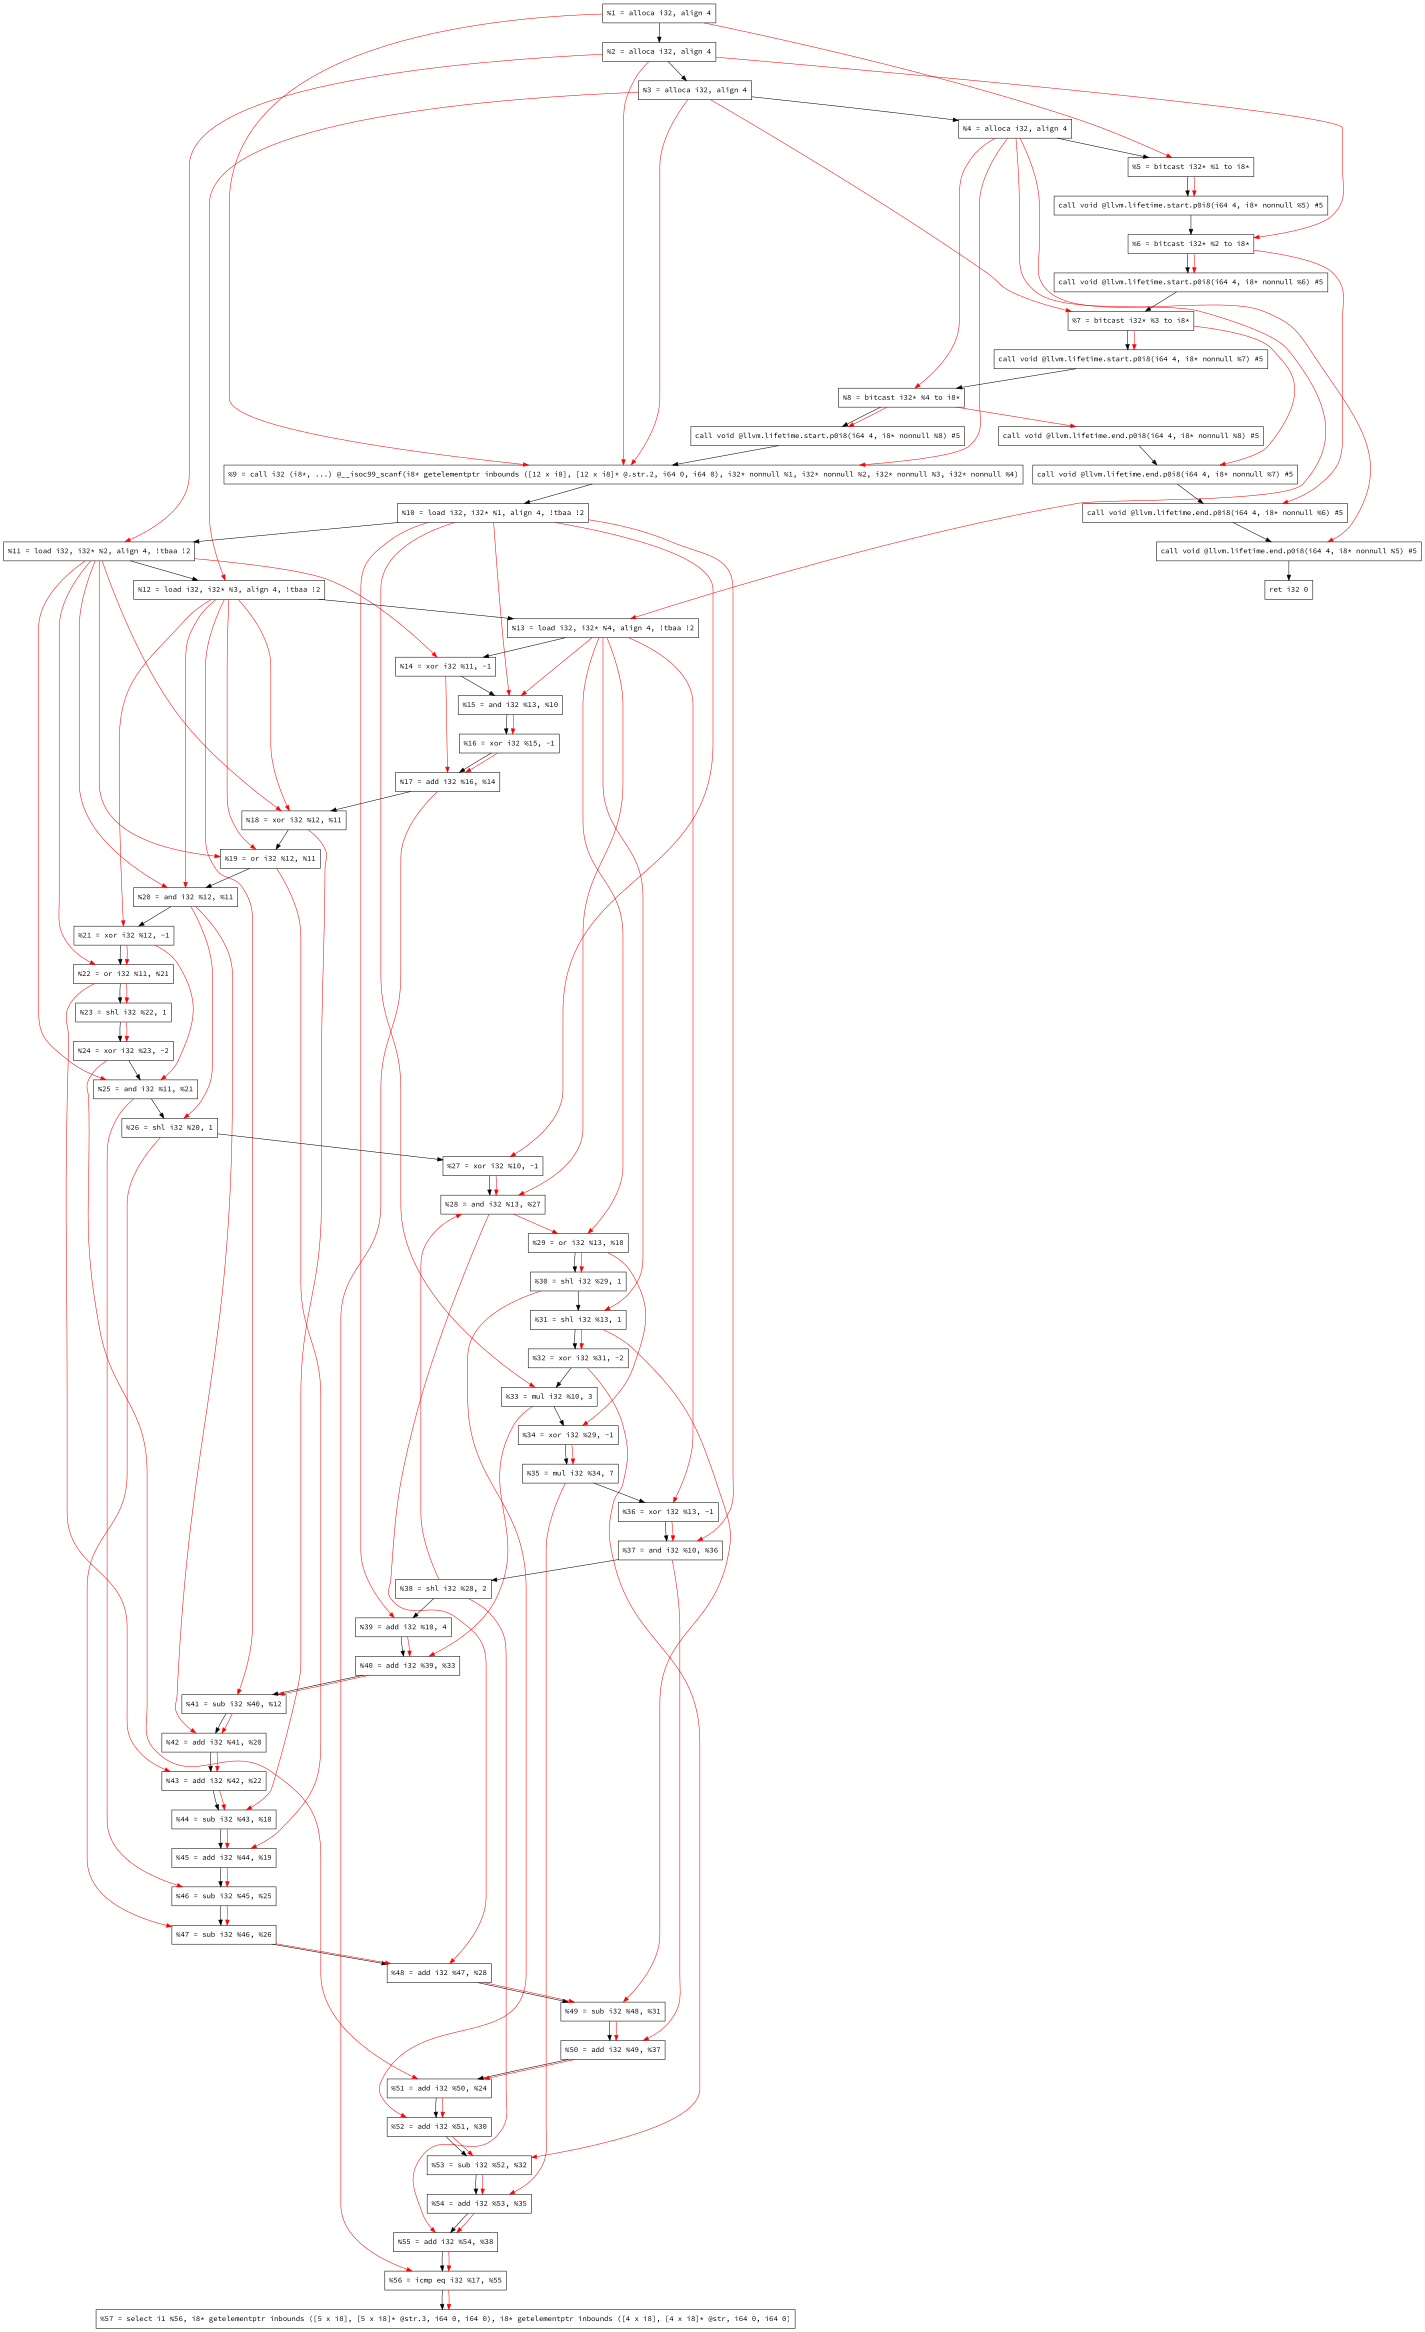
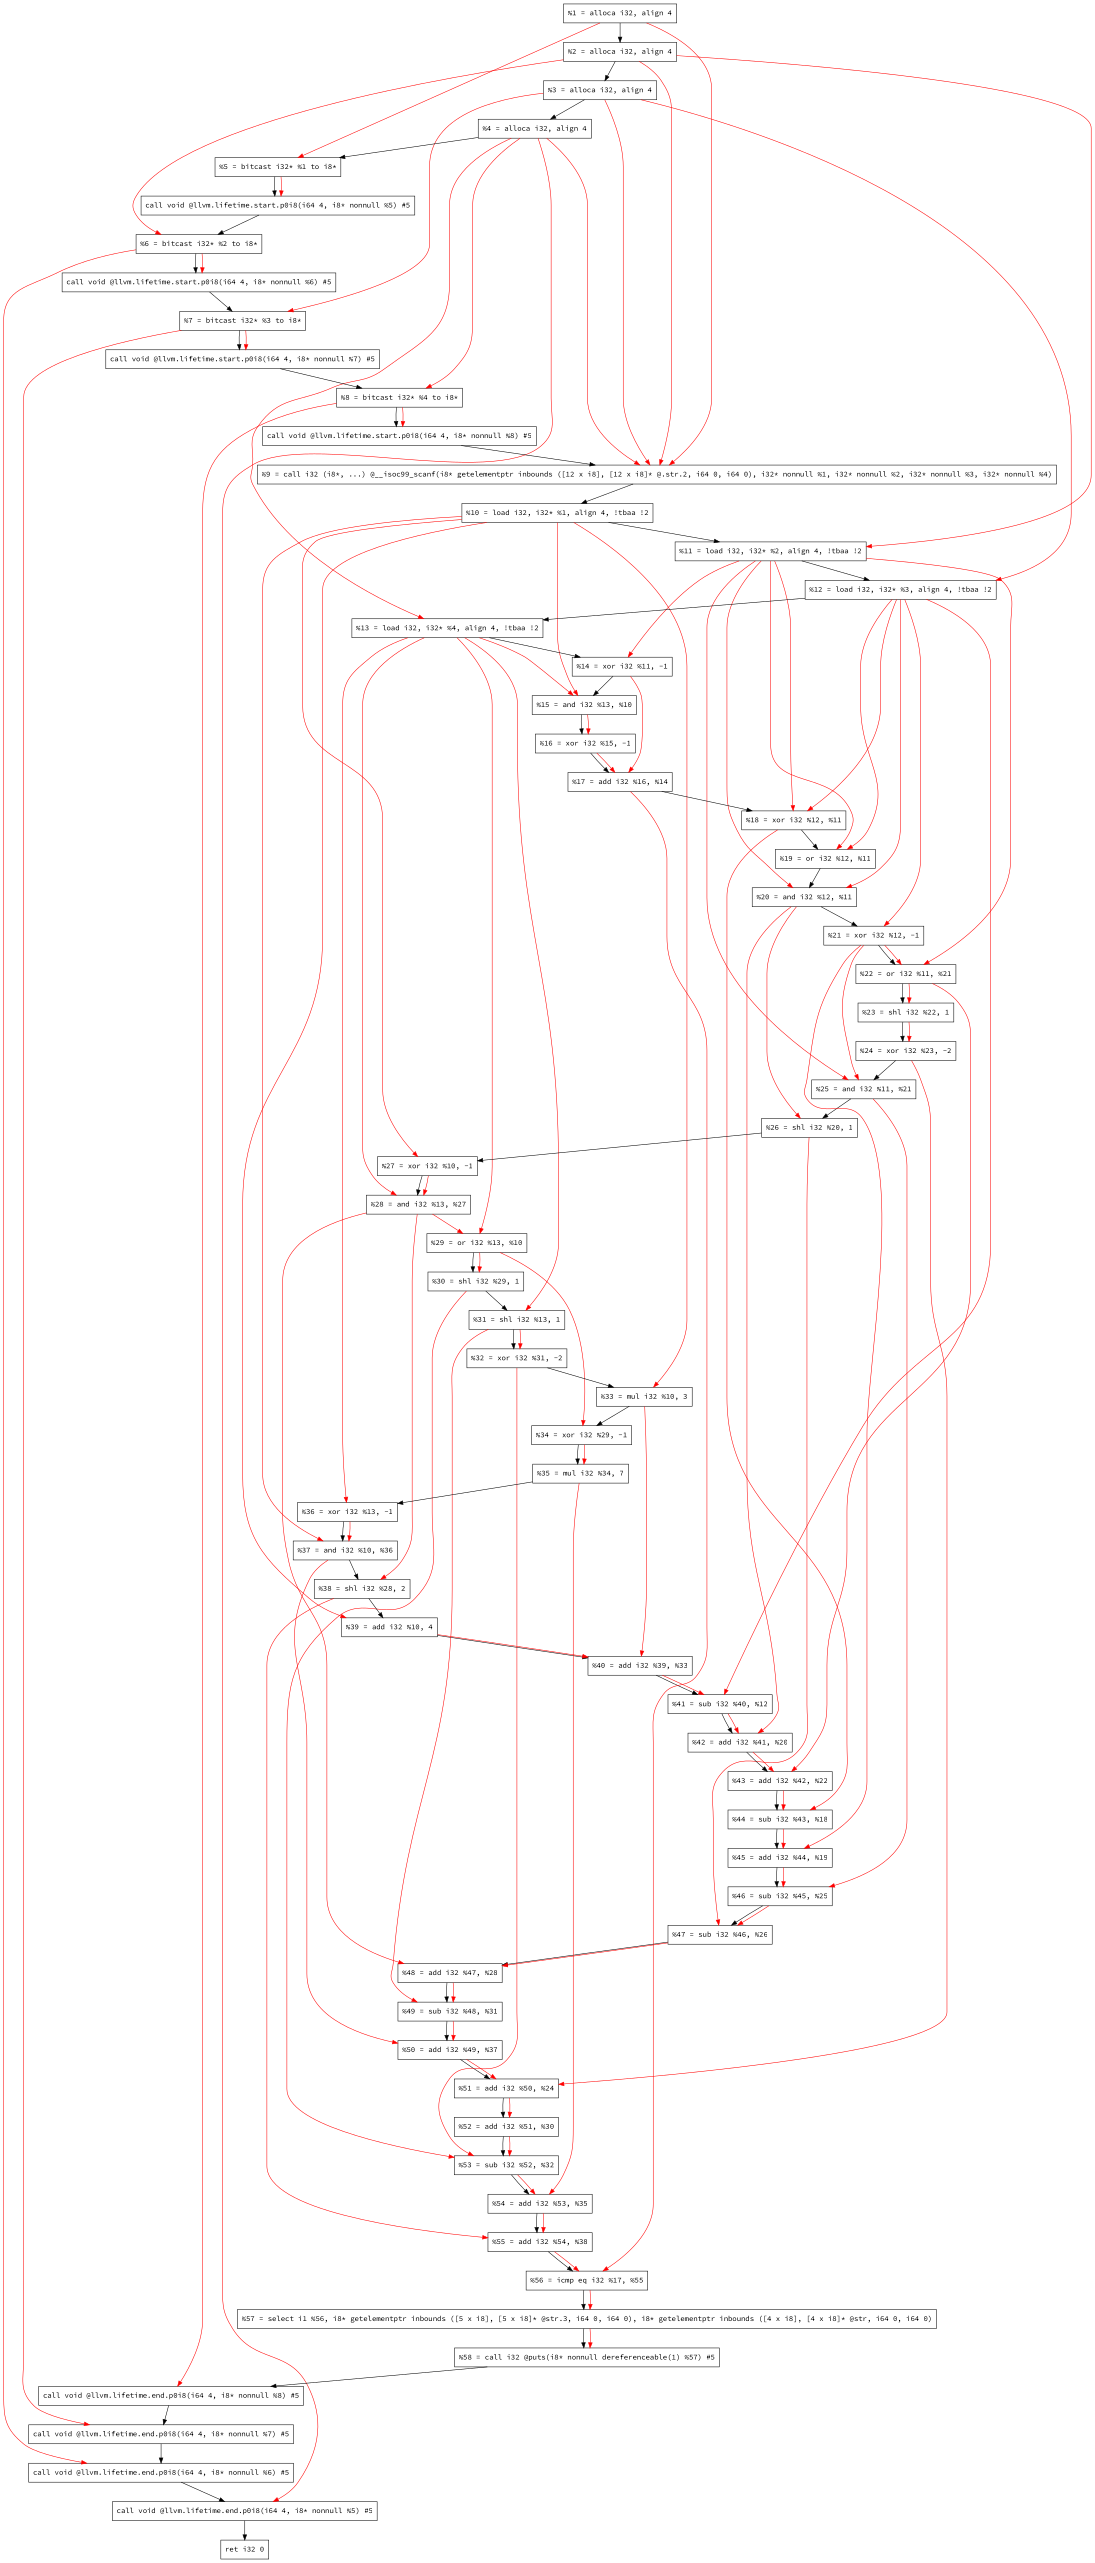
edge "%19 = or i32 %12, %11" -> "%45 = add i32 %44, %19": now "%21 = xor i32 %12, -1" -> "%45 = add i32 %44, %19"
edge "%38 = shl i32 %28, 2" -> "%28 = and i32 %13, %27": reversed
edge "%30 = shl i32 %29, 1" -> "%52 = add i32 %51, %30": now "%30 = shl i32 %29, 1" -> "%53 = sub i32 %52, %32"
node "%58 = call i32 @puts(i8* nonnull dereferenceable(1) %57) #5": added
